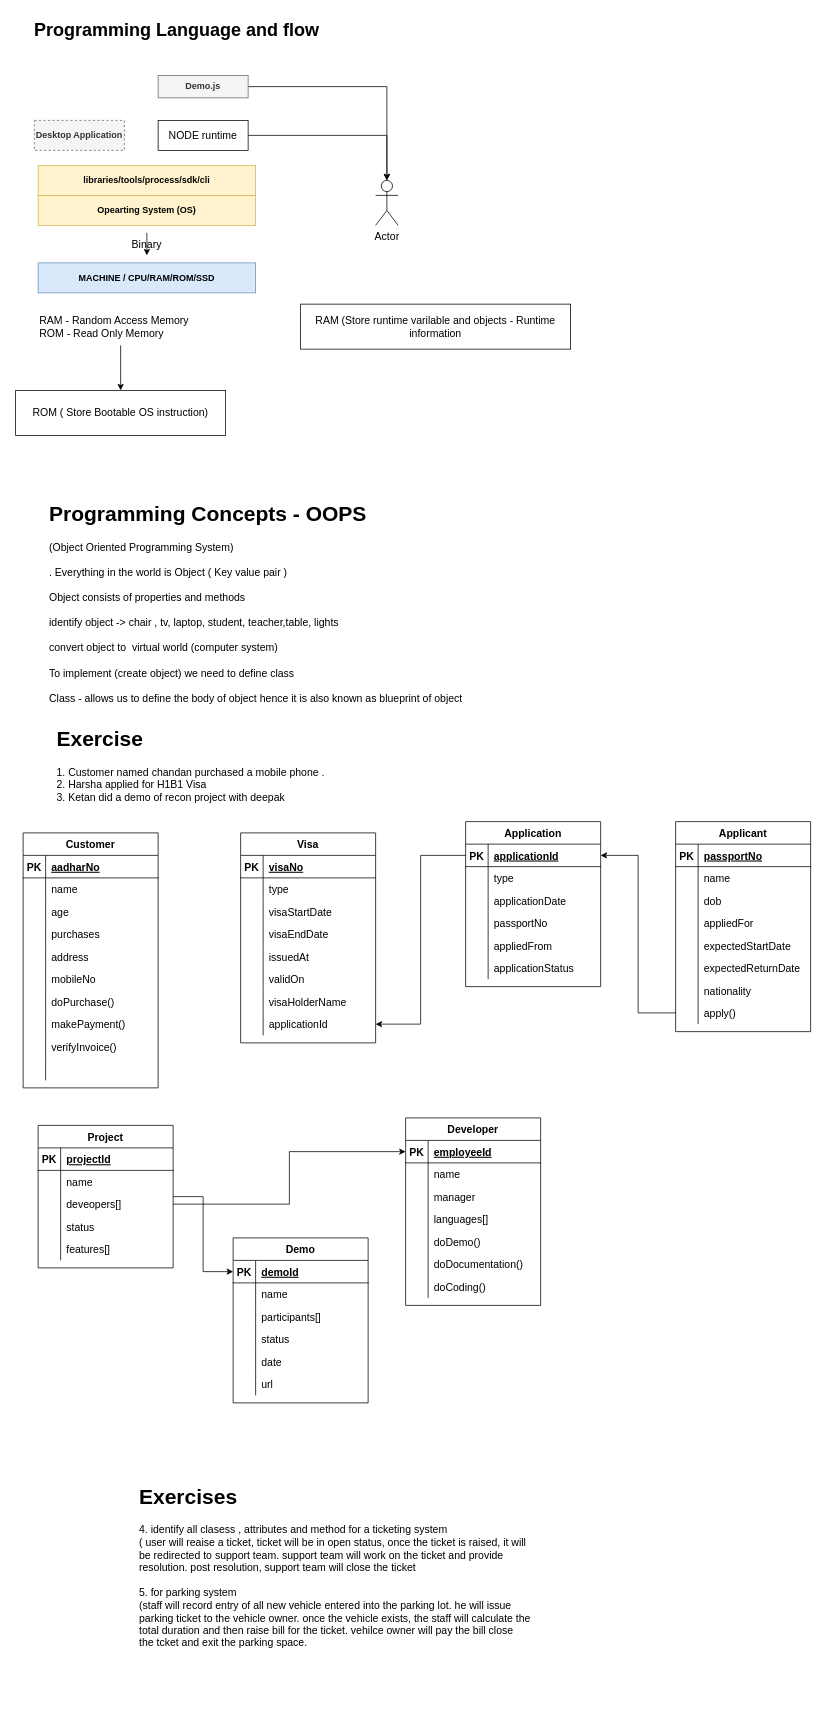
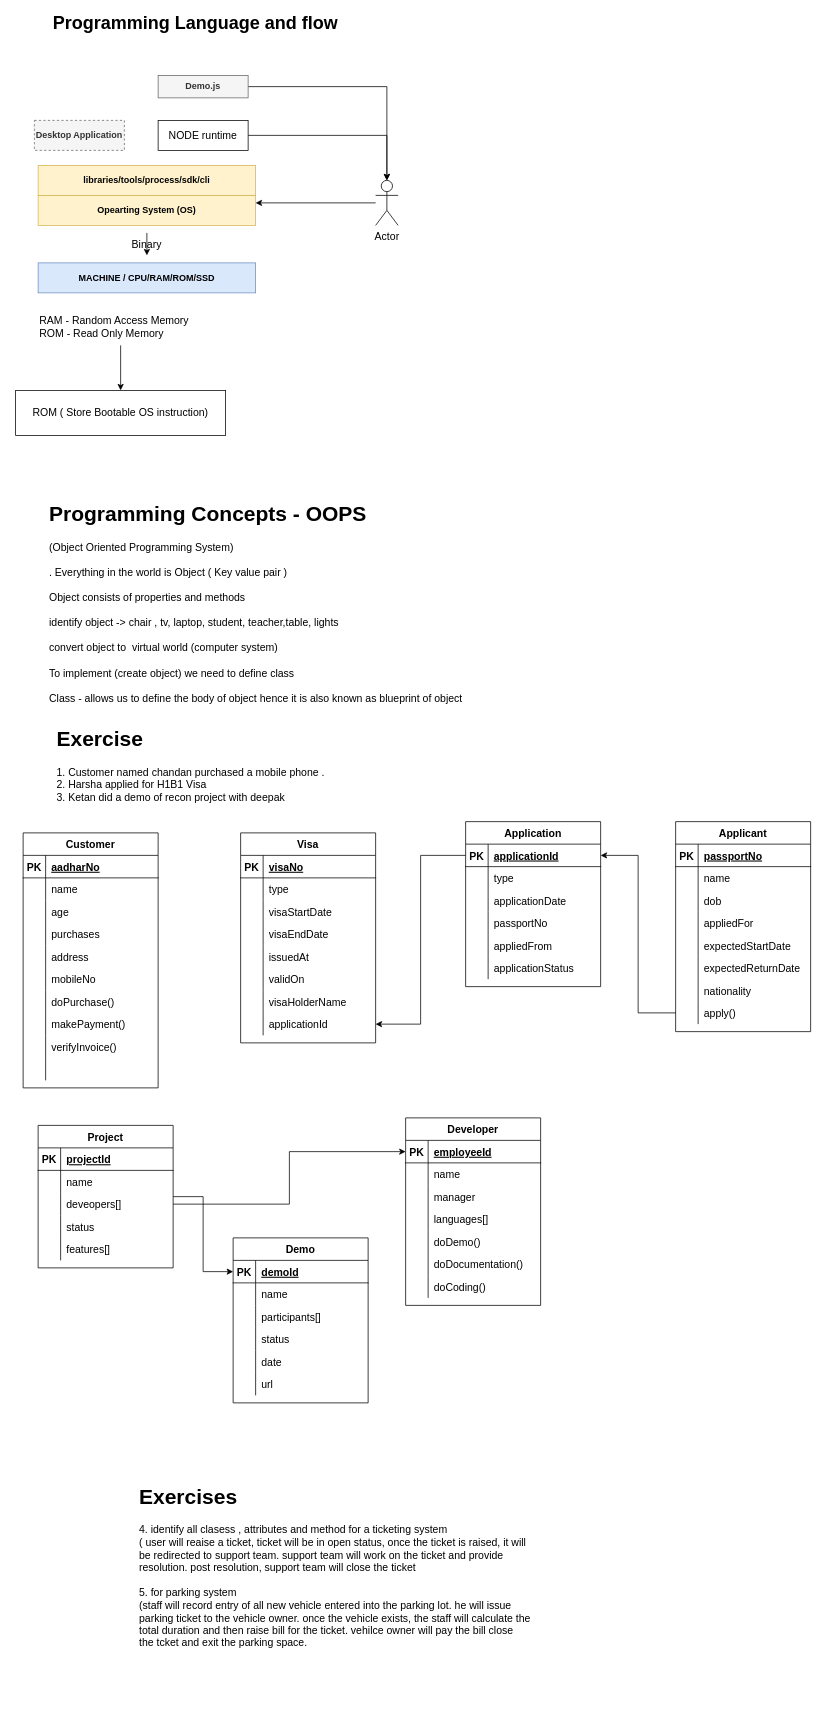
node "Programming Language and flow": moved (237, 34) -> (255, 27)
edge "Actor" -> "Opearting System (OS)": added
node "RAM (Store runtime varilable and objects - Runtime information": removed
